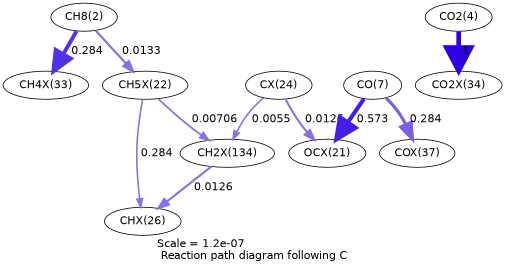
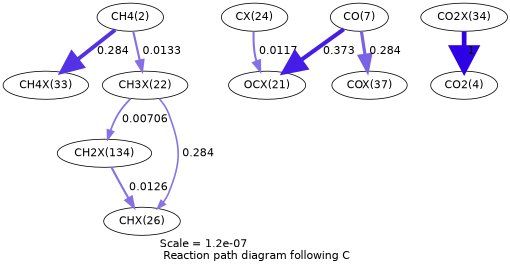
node "CH8(2)": label "CH8(2)" -> "CH4(2)"
edge "CO2(4)" -> "CO2X(34)": reversed
node "CH5X(22)": label "CH5X(22)" -> "CH3X(22)"
edge "CX(24)" -> "CH2X(134)": removed, label "0.0055"
edge "CX(24)" -> "OCX(21)": label " 0.0126" -> " 0.0117"
edge "CO(7)" -> "OCX(21)": label " 0.573" -> " 0.373"
